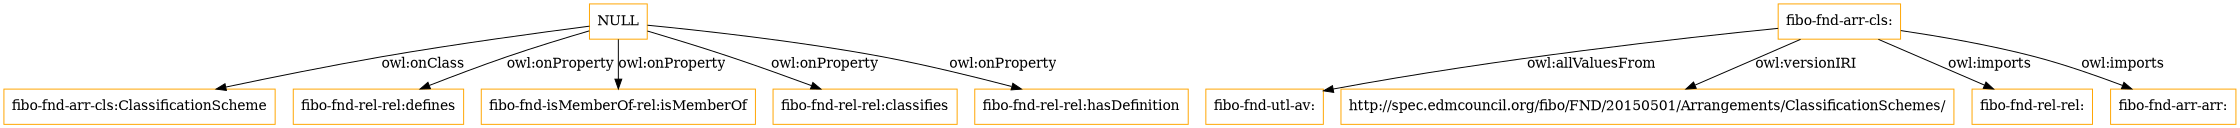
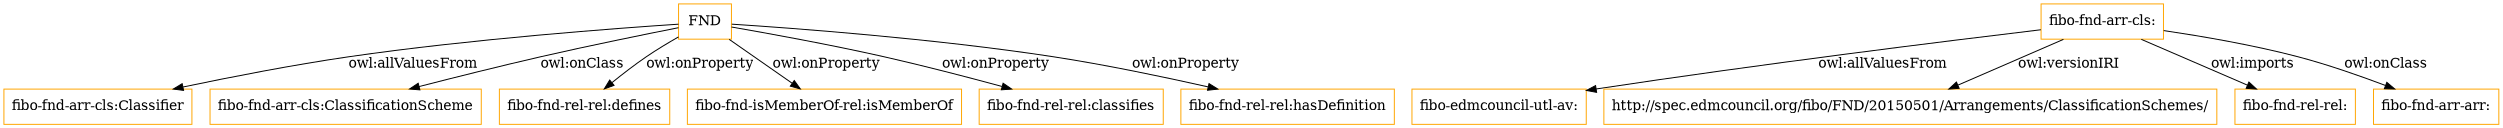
node "NULL": label "NULL" -> "FND"
edge "fibo-fnd-arr-cls:" -> "fibo-fnd-arr-arr:": label "owl:imports" -> "owl:onClass"
node "fibo-fnd-arr-cls:Classifier": added
node "fibo-fnd-utl-av:": label "fibo-fnd-utl-av:" -> "fibo-edmcouncil-utl-av:"
